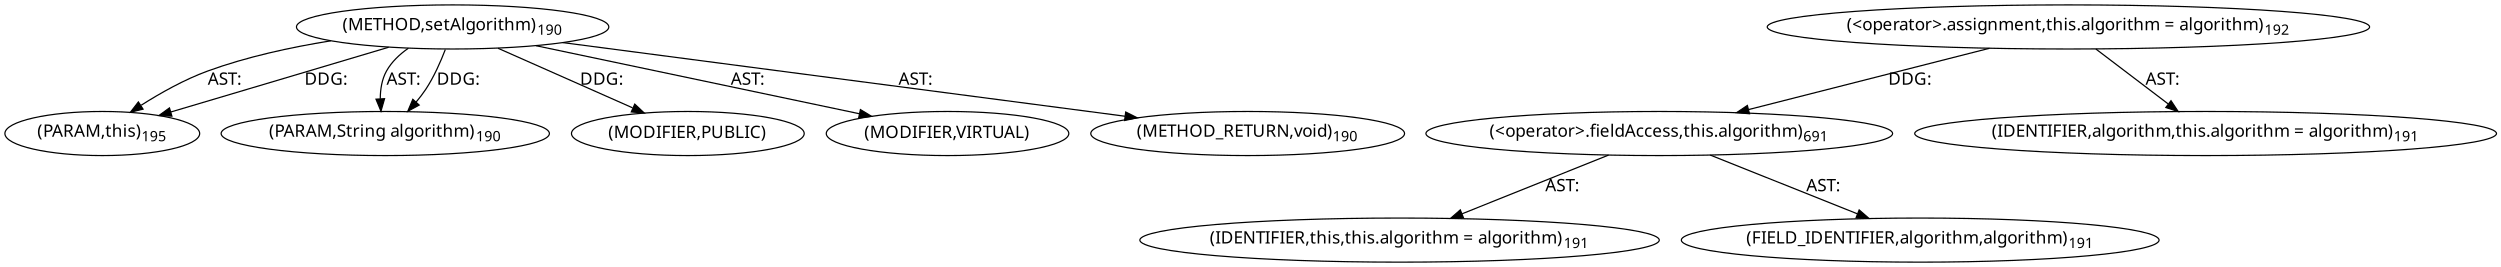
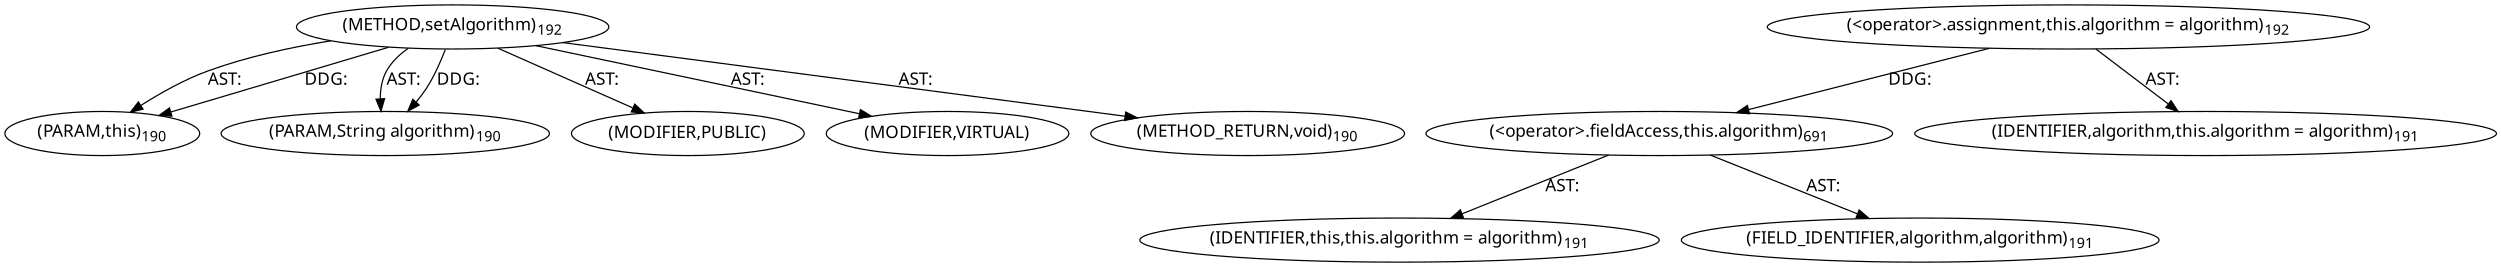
node "(METHOD,setAlgorithm)": text "190" -> "192"
edge "(METHOD,setAlgorithm)" -> "(MODIFIER,PUBLIC)": label "DDG: " -> "AST: "
node "(PARAM,this)": text "195" -> "190"
